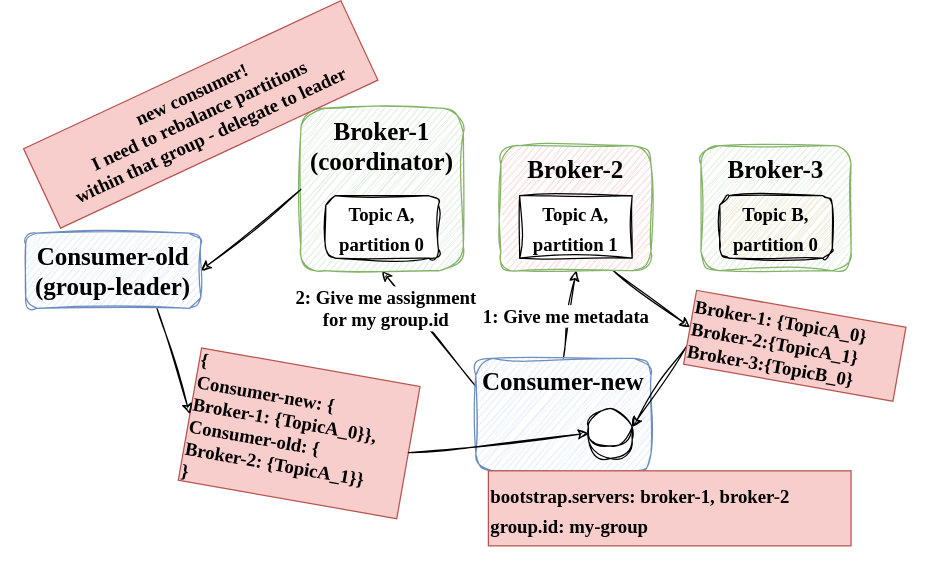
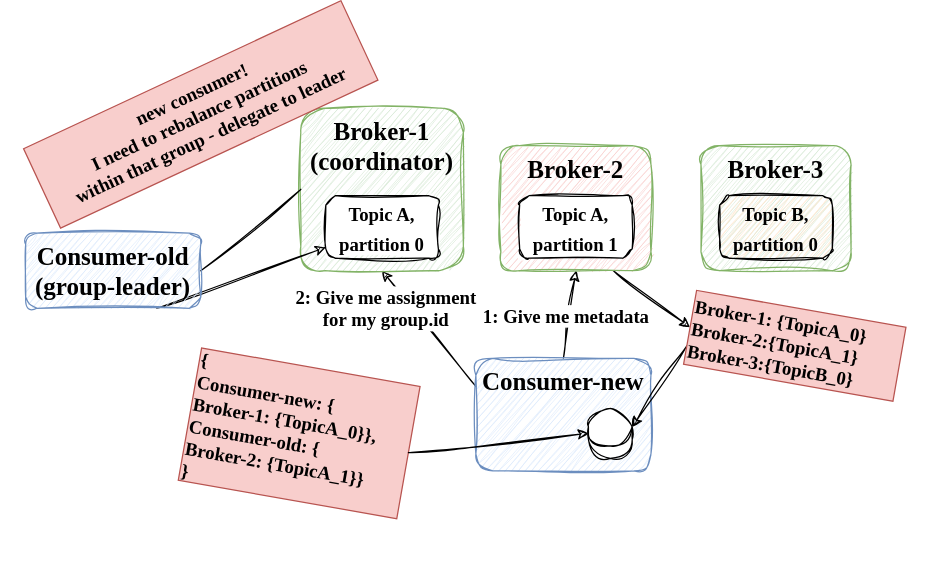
node "Topic A, partition 1": shape rectangle -> rounded rectangle
edge "Broker-1 (coordinator)" -> "Consumer-old (group-leader)": arrowhead classic -> none
edge "Consumer-old (group-leader)" -> "{ Consumer-new: { Broker-1: {TopicA_0}}, Consumer-old: { Broker-2: {TopicA_1}} }": now "Consumer-old (group-leader)" -> "Topic A, partition 0"
node "bootstrap.servers: broker-1, broker-2 group.id: my-group": removed
